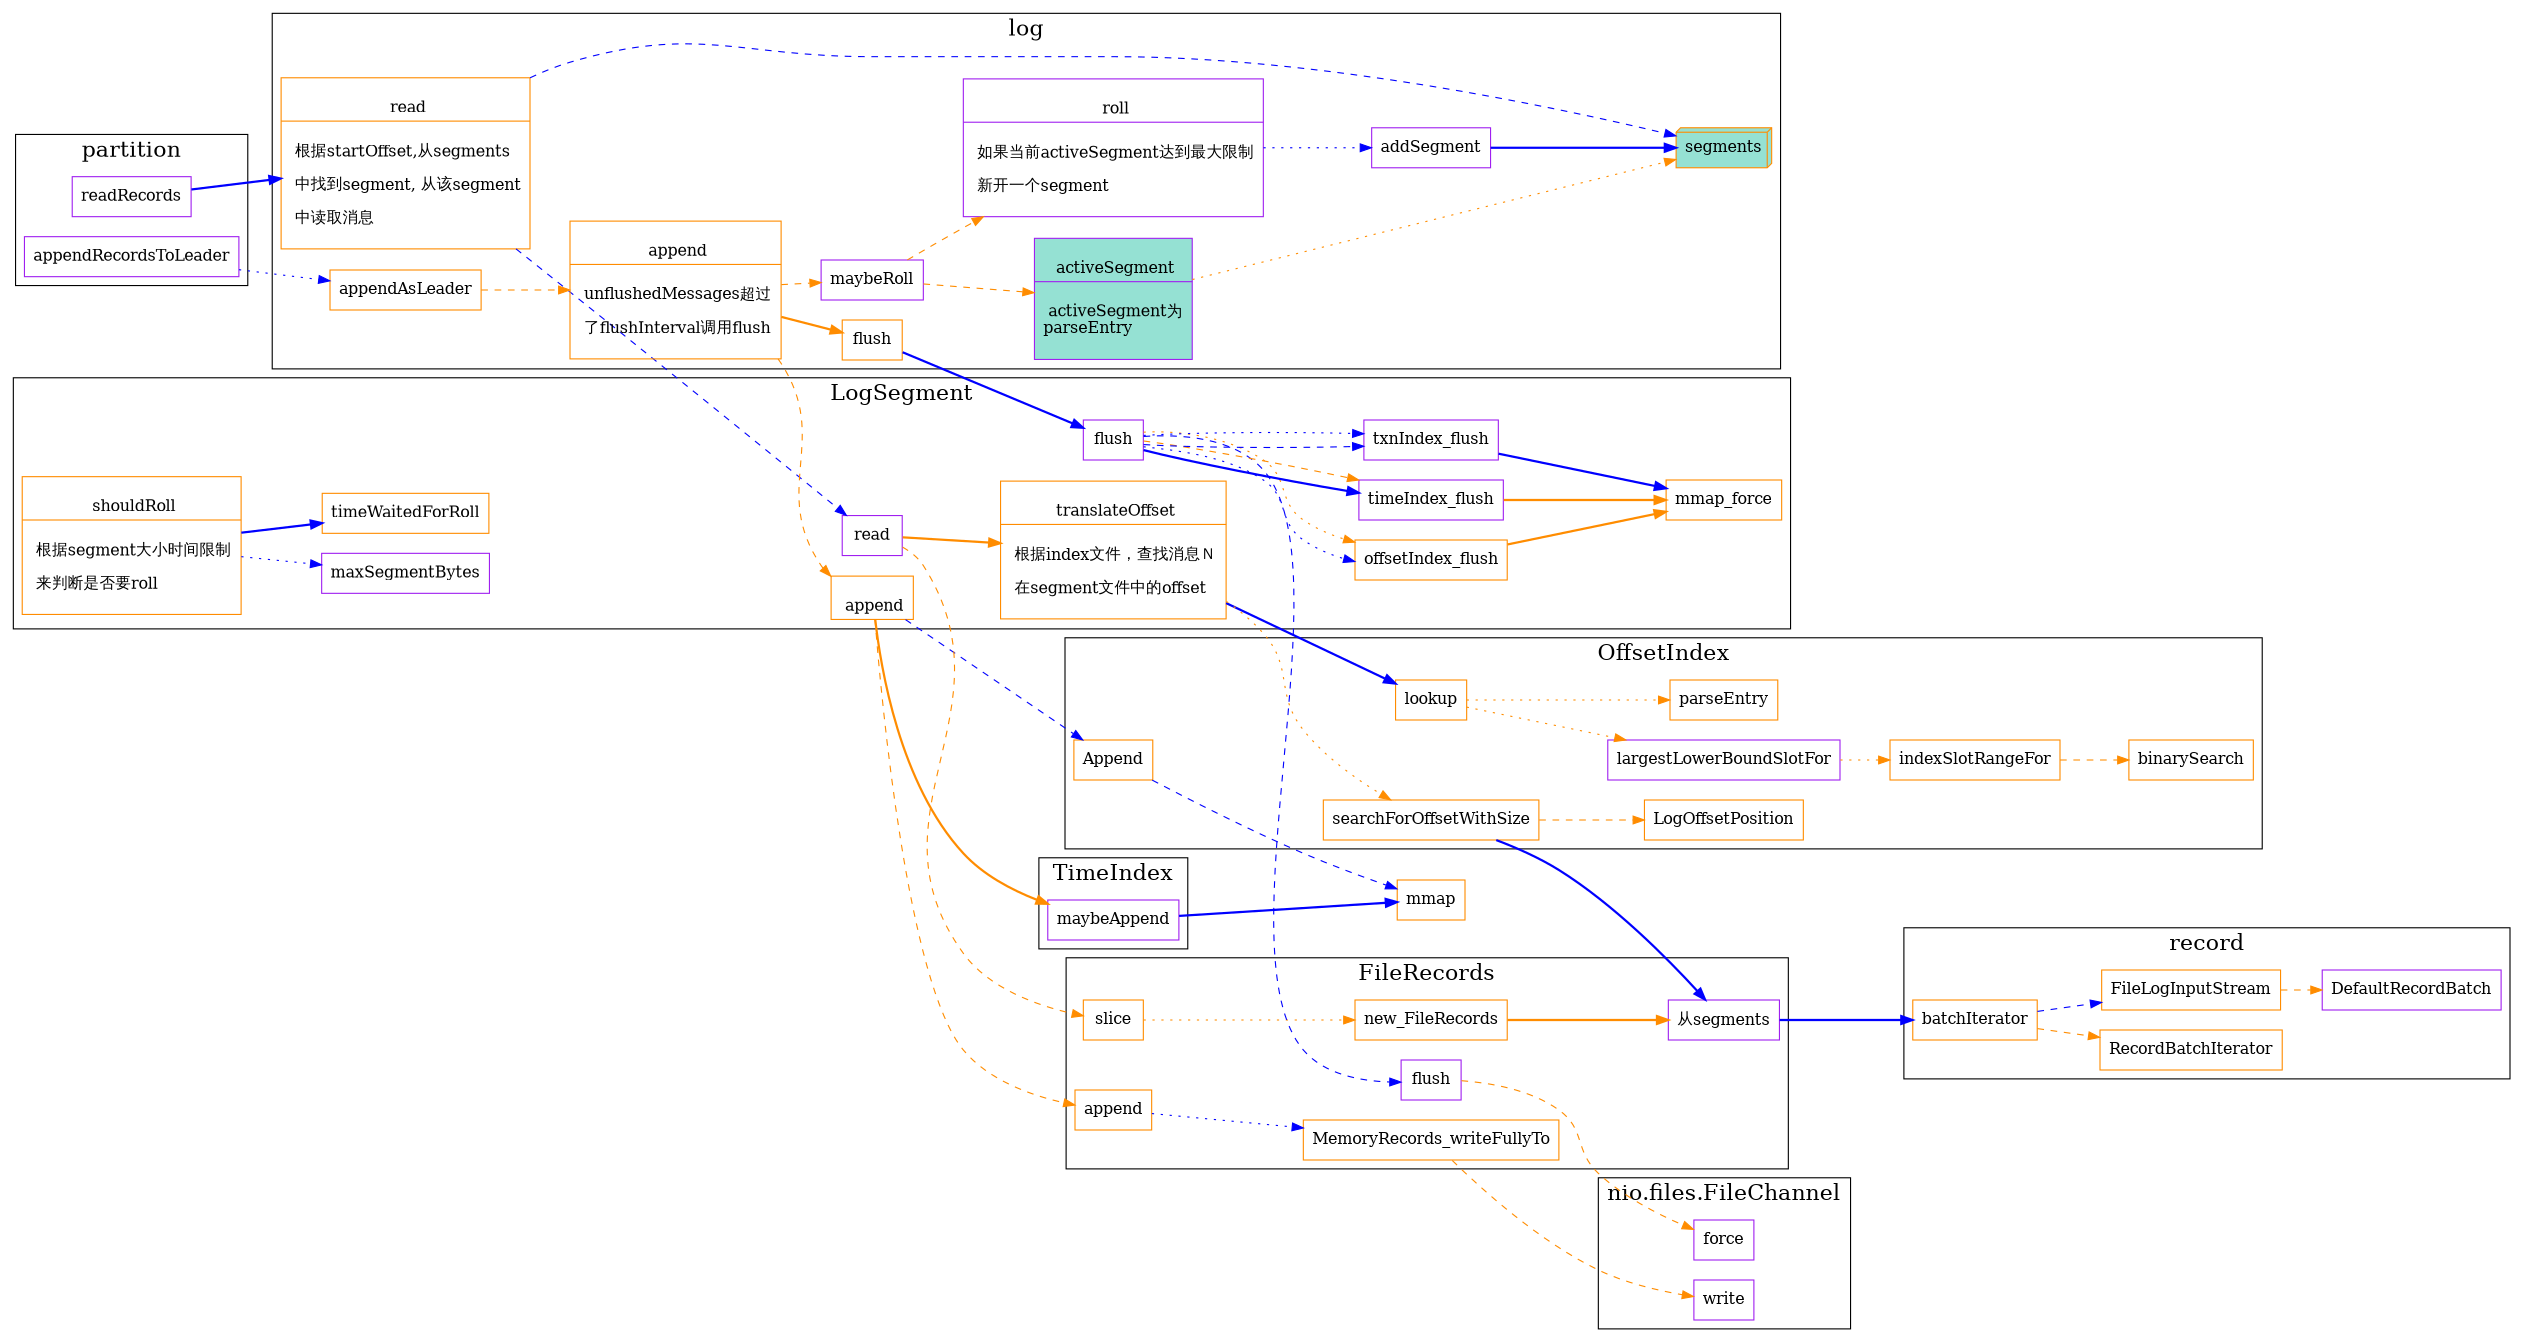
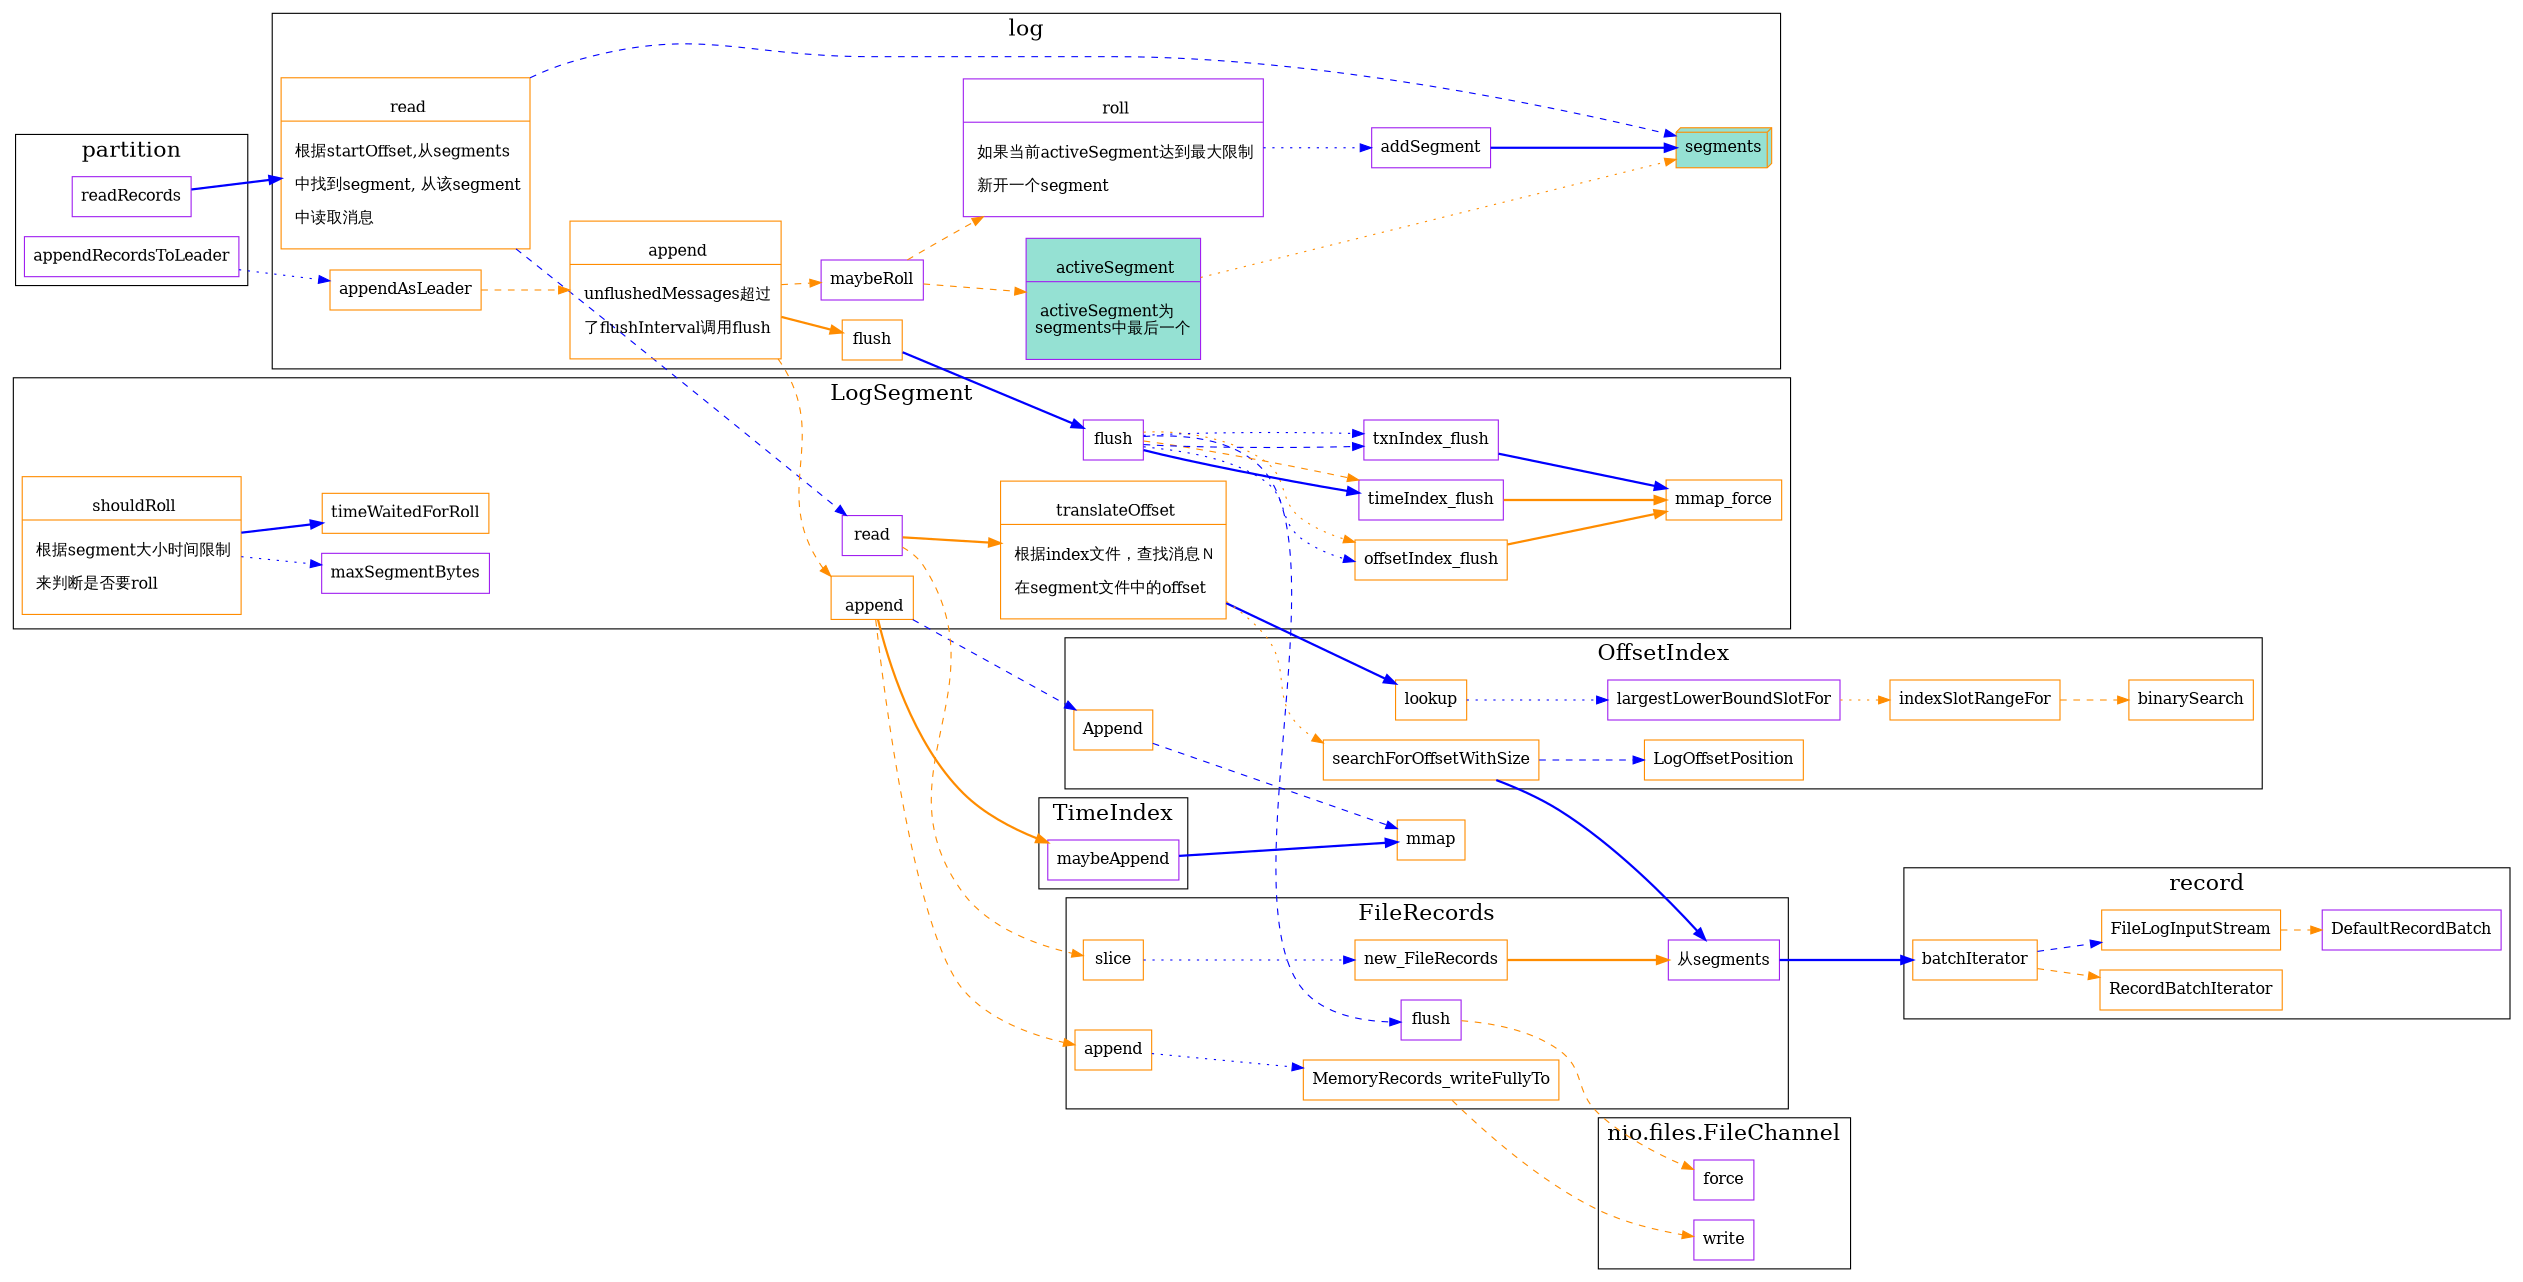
node "activeSegment": text "parseEntry" -> "segments中最后一个"
node "parseEntry": removed
edge "lookup" -> "largestLowerBoundSlotFor": color darkorange -> blue
edge "searchForOffsetWithSize" -> "LogOffsetPosition": color darkorange -> blue
edge "slice" -> "new_FileRecords": color darkorange -> blue
